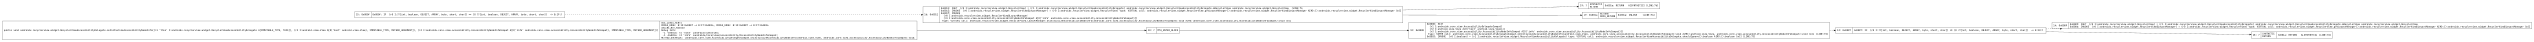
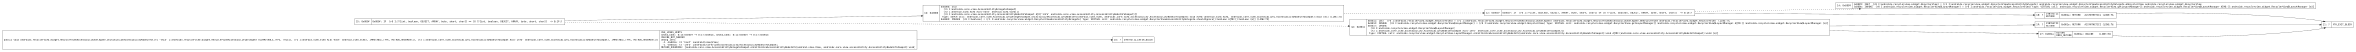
node "11: ?": added
node "10: ?": text "MTH_ENTER_BLOCK" -> "SYNTHETIC_ENTER_BLOCK"
edge "10: ?" -> "12: 0x0000": now "15: 0x000f" -> "12: 0x0000"
